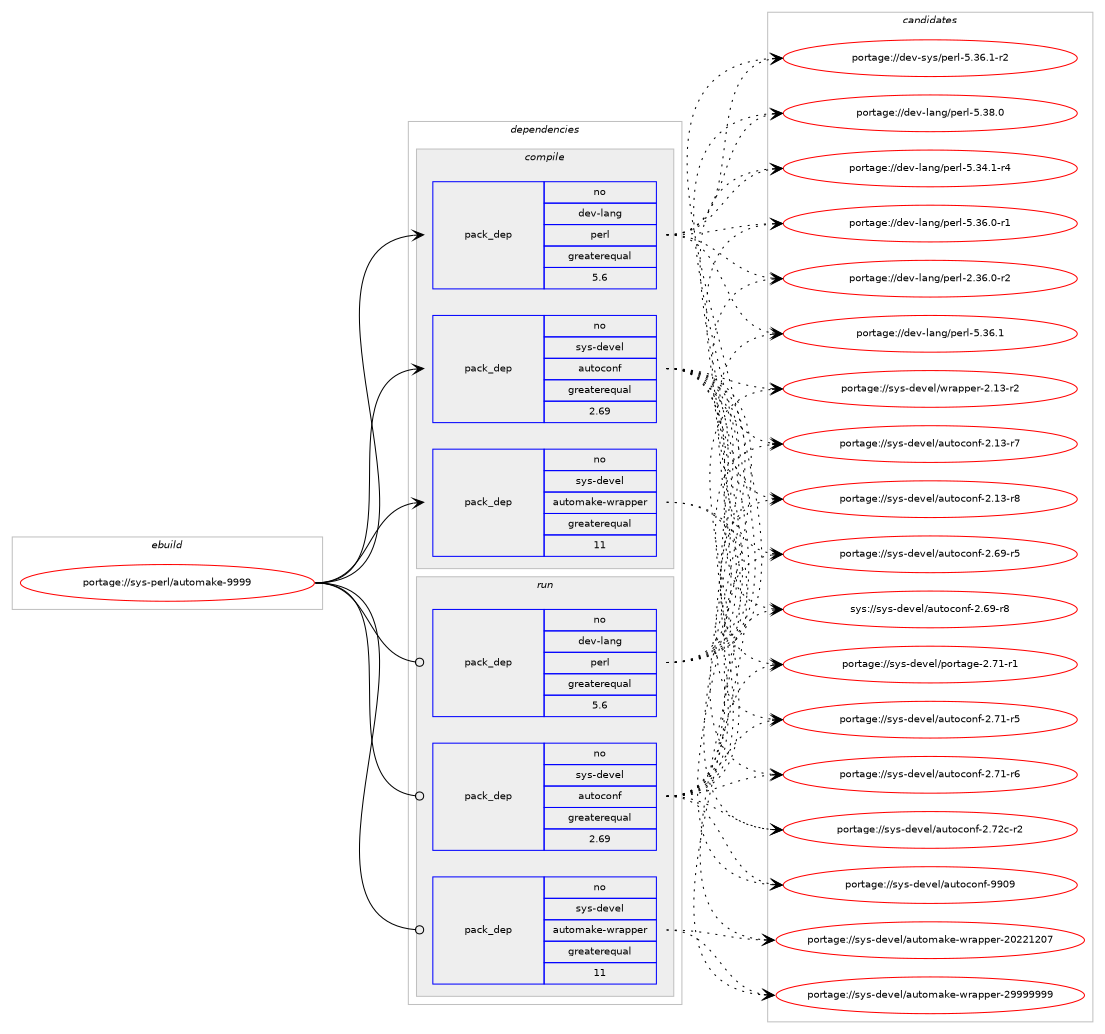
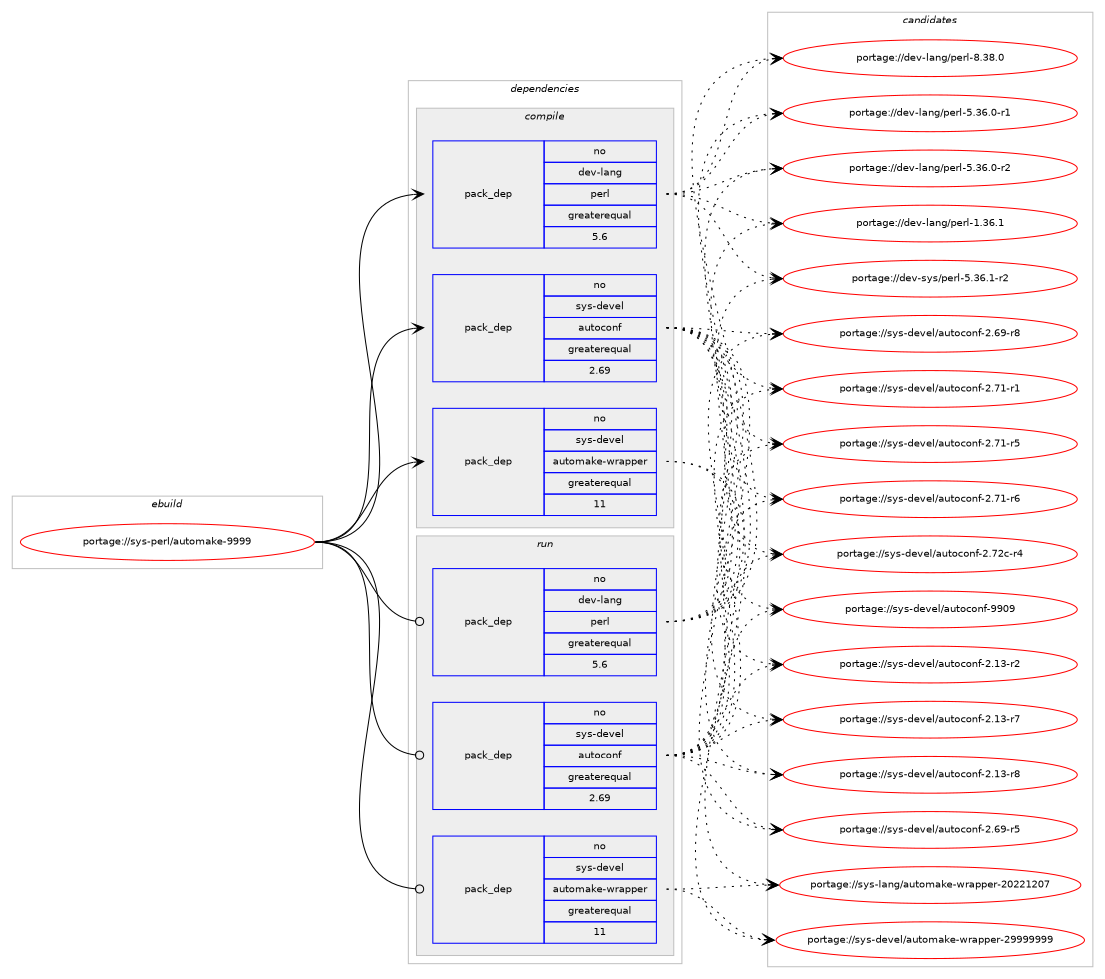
node "portage://dev-lang/perl-5.38.0": label "portage://dev-lang/perl-5.38.0" -> "portage://dev-lang/perl-8.38.0"
node "portage://dev-lang/perl-5.34.1-r4": removed
node "portage://dev-lang/perl-2.36.0-r2": label "portage://dev-lang/perl-2.36.0-r2" -> "portage://dev-lang/perl-5.36.0-r2"
node "portage://dev-lang/perl-5.36.1": label "portage://dev-lang/perl-5.36.1" -> "portage://dev-lang/perl-1.36.1"
node "portage://sys-devel/wrapper-2.13-r2": label "portage://sys-devel/wrapper-2.13-r2" -> "portage://sys-devel/autoconf-2.13-r2"
node "sys://sys-devel/autoconf-2.69-r8": label "sys://sys-devel/autoconf-2.69-r8" -> "portage://sys-devel/autoconf-2.69-r8"
node "portage://sys-devel/portage-2.71-r1": label "portage://sys-devel/portage-2.71-r1" -> "portage://sys-devel/autoconf-2.71-r1"
node "portage://sys-devel/autoconf-2.72c-r2": label "portage://sys-devel/autoconf-2.72c-r2" -> "portage://sys-devel/autoconf-2.72c-r4"
node "portage://sys-devel/automake-wrapper-20221207": label "portage://sys-devel/automake-wrapper-20221207" -> "portage://sys-lang/automake-wrapper-20221207"
